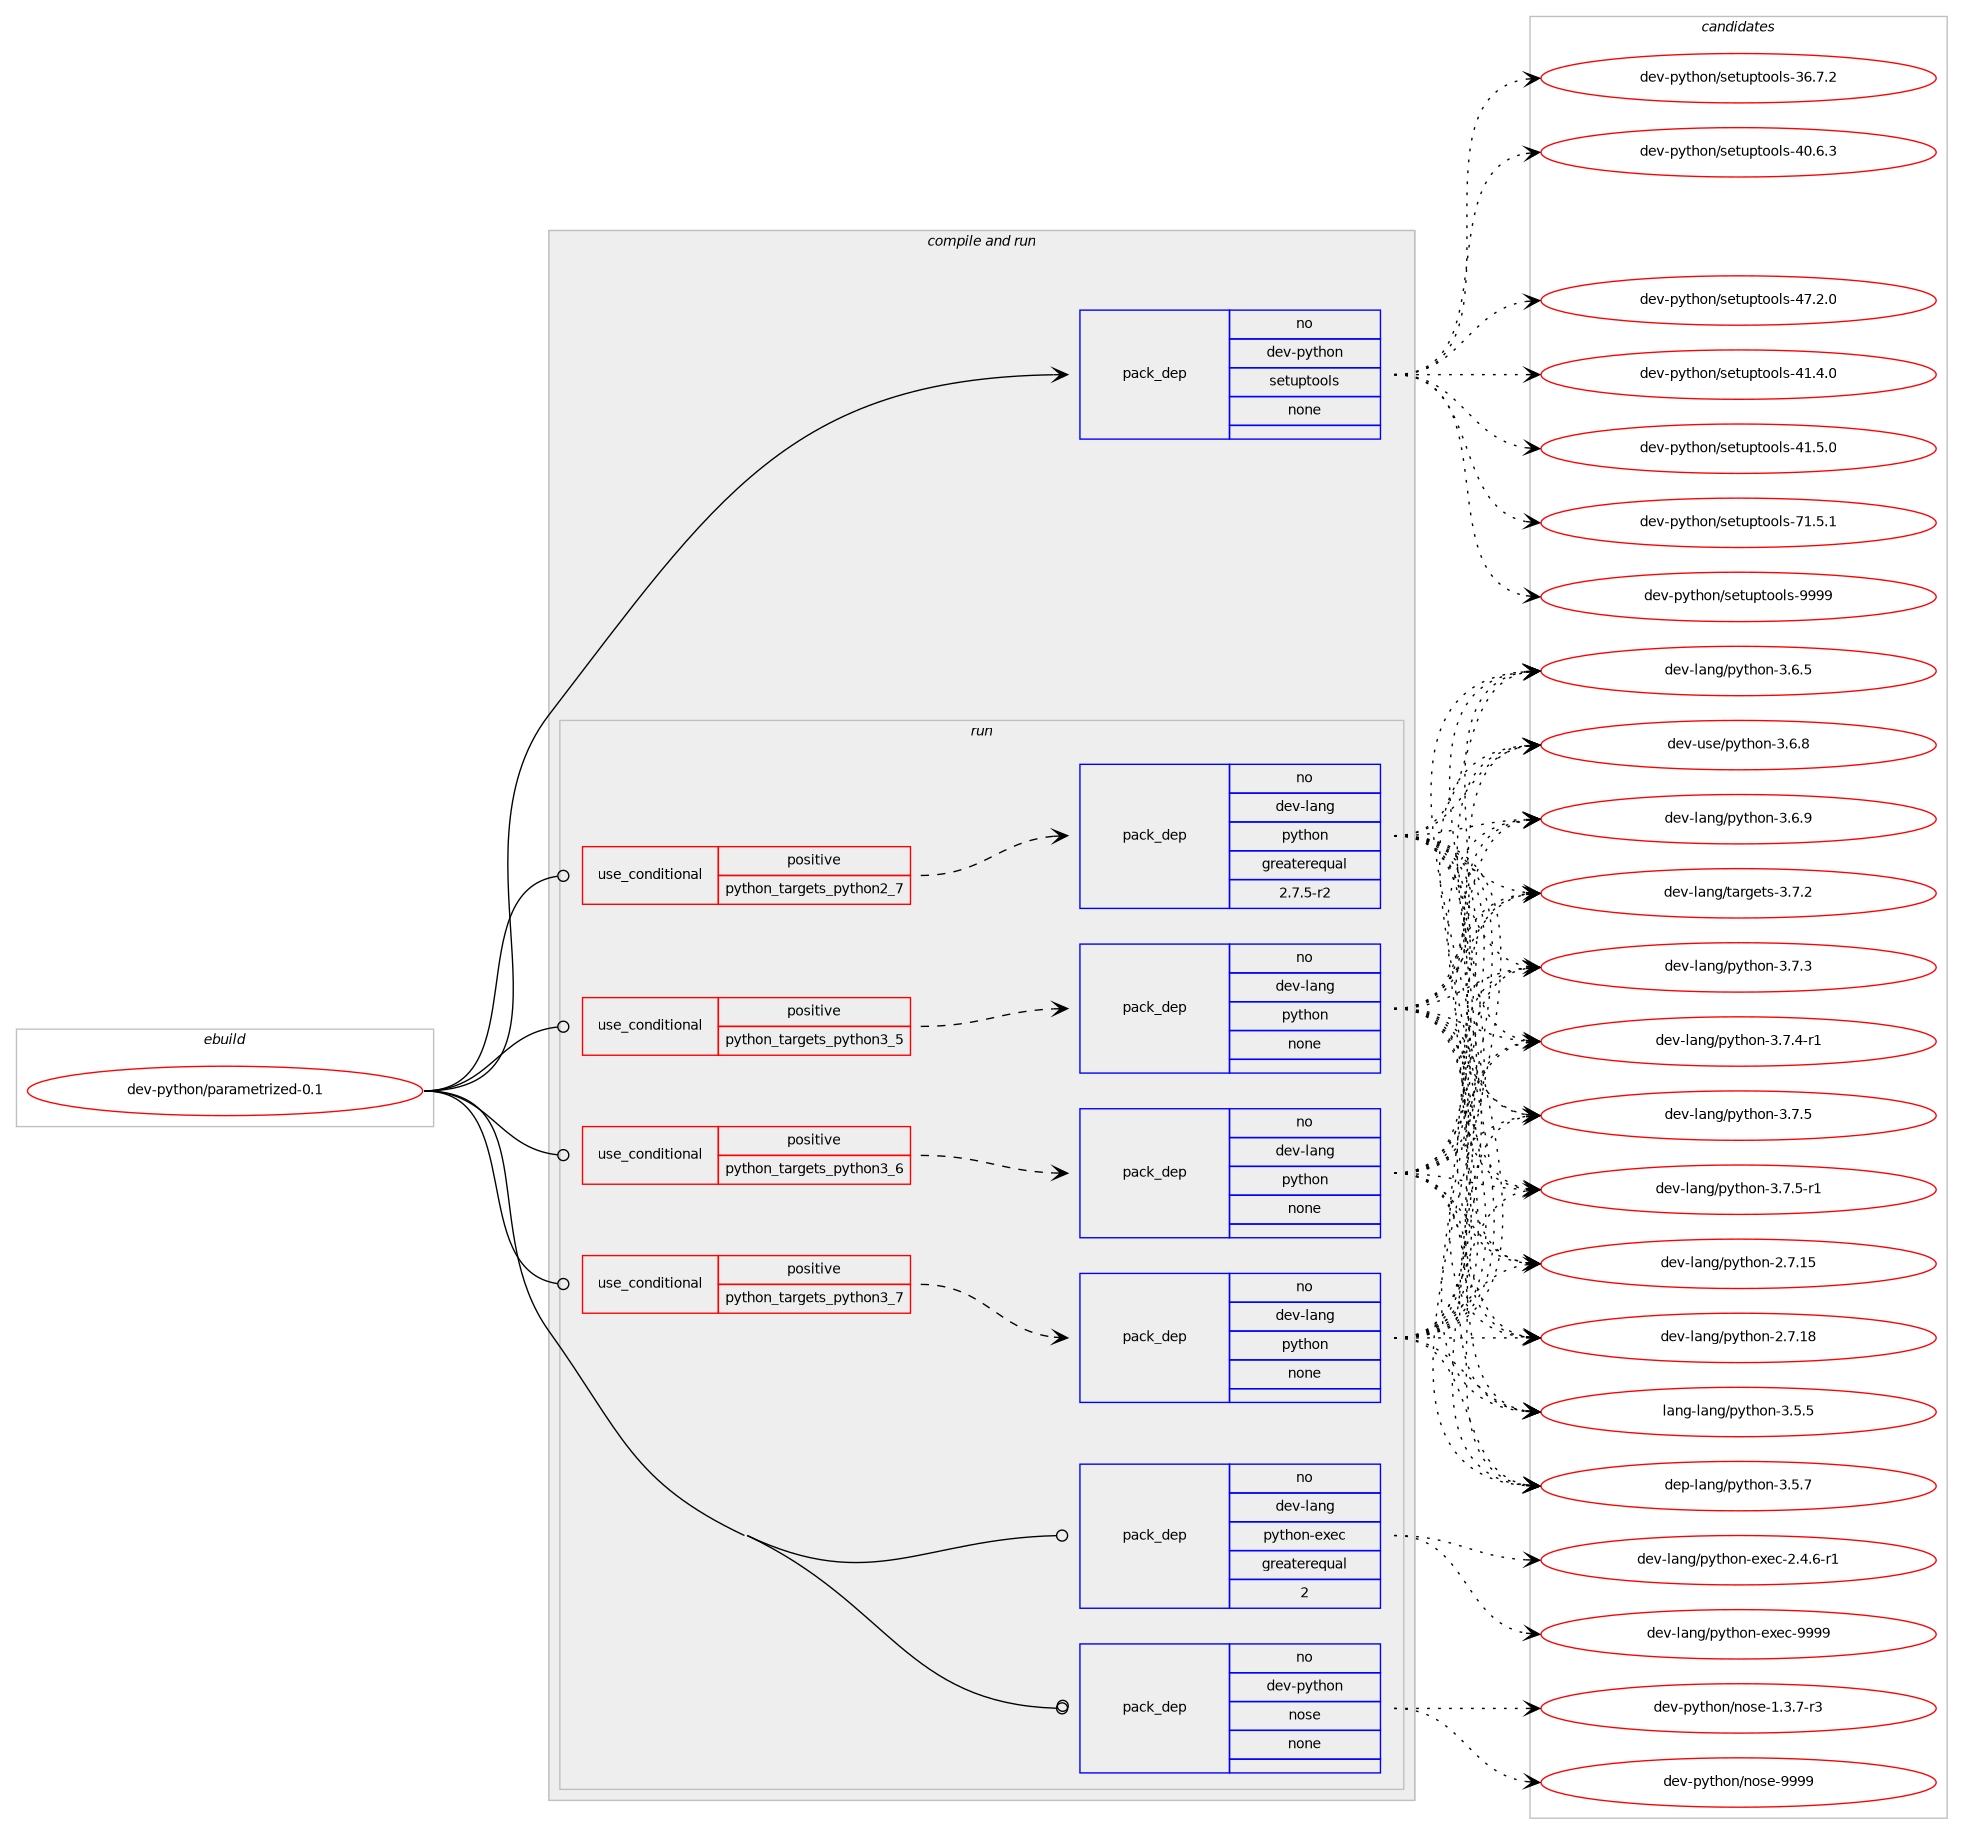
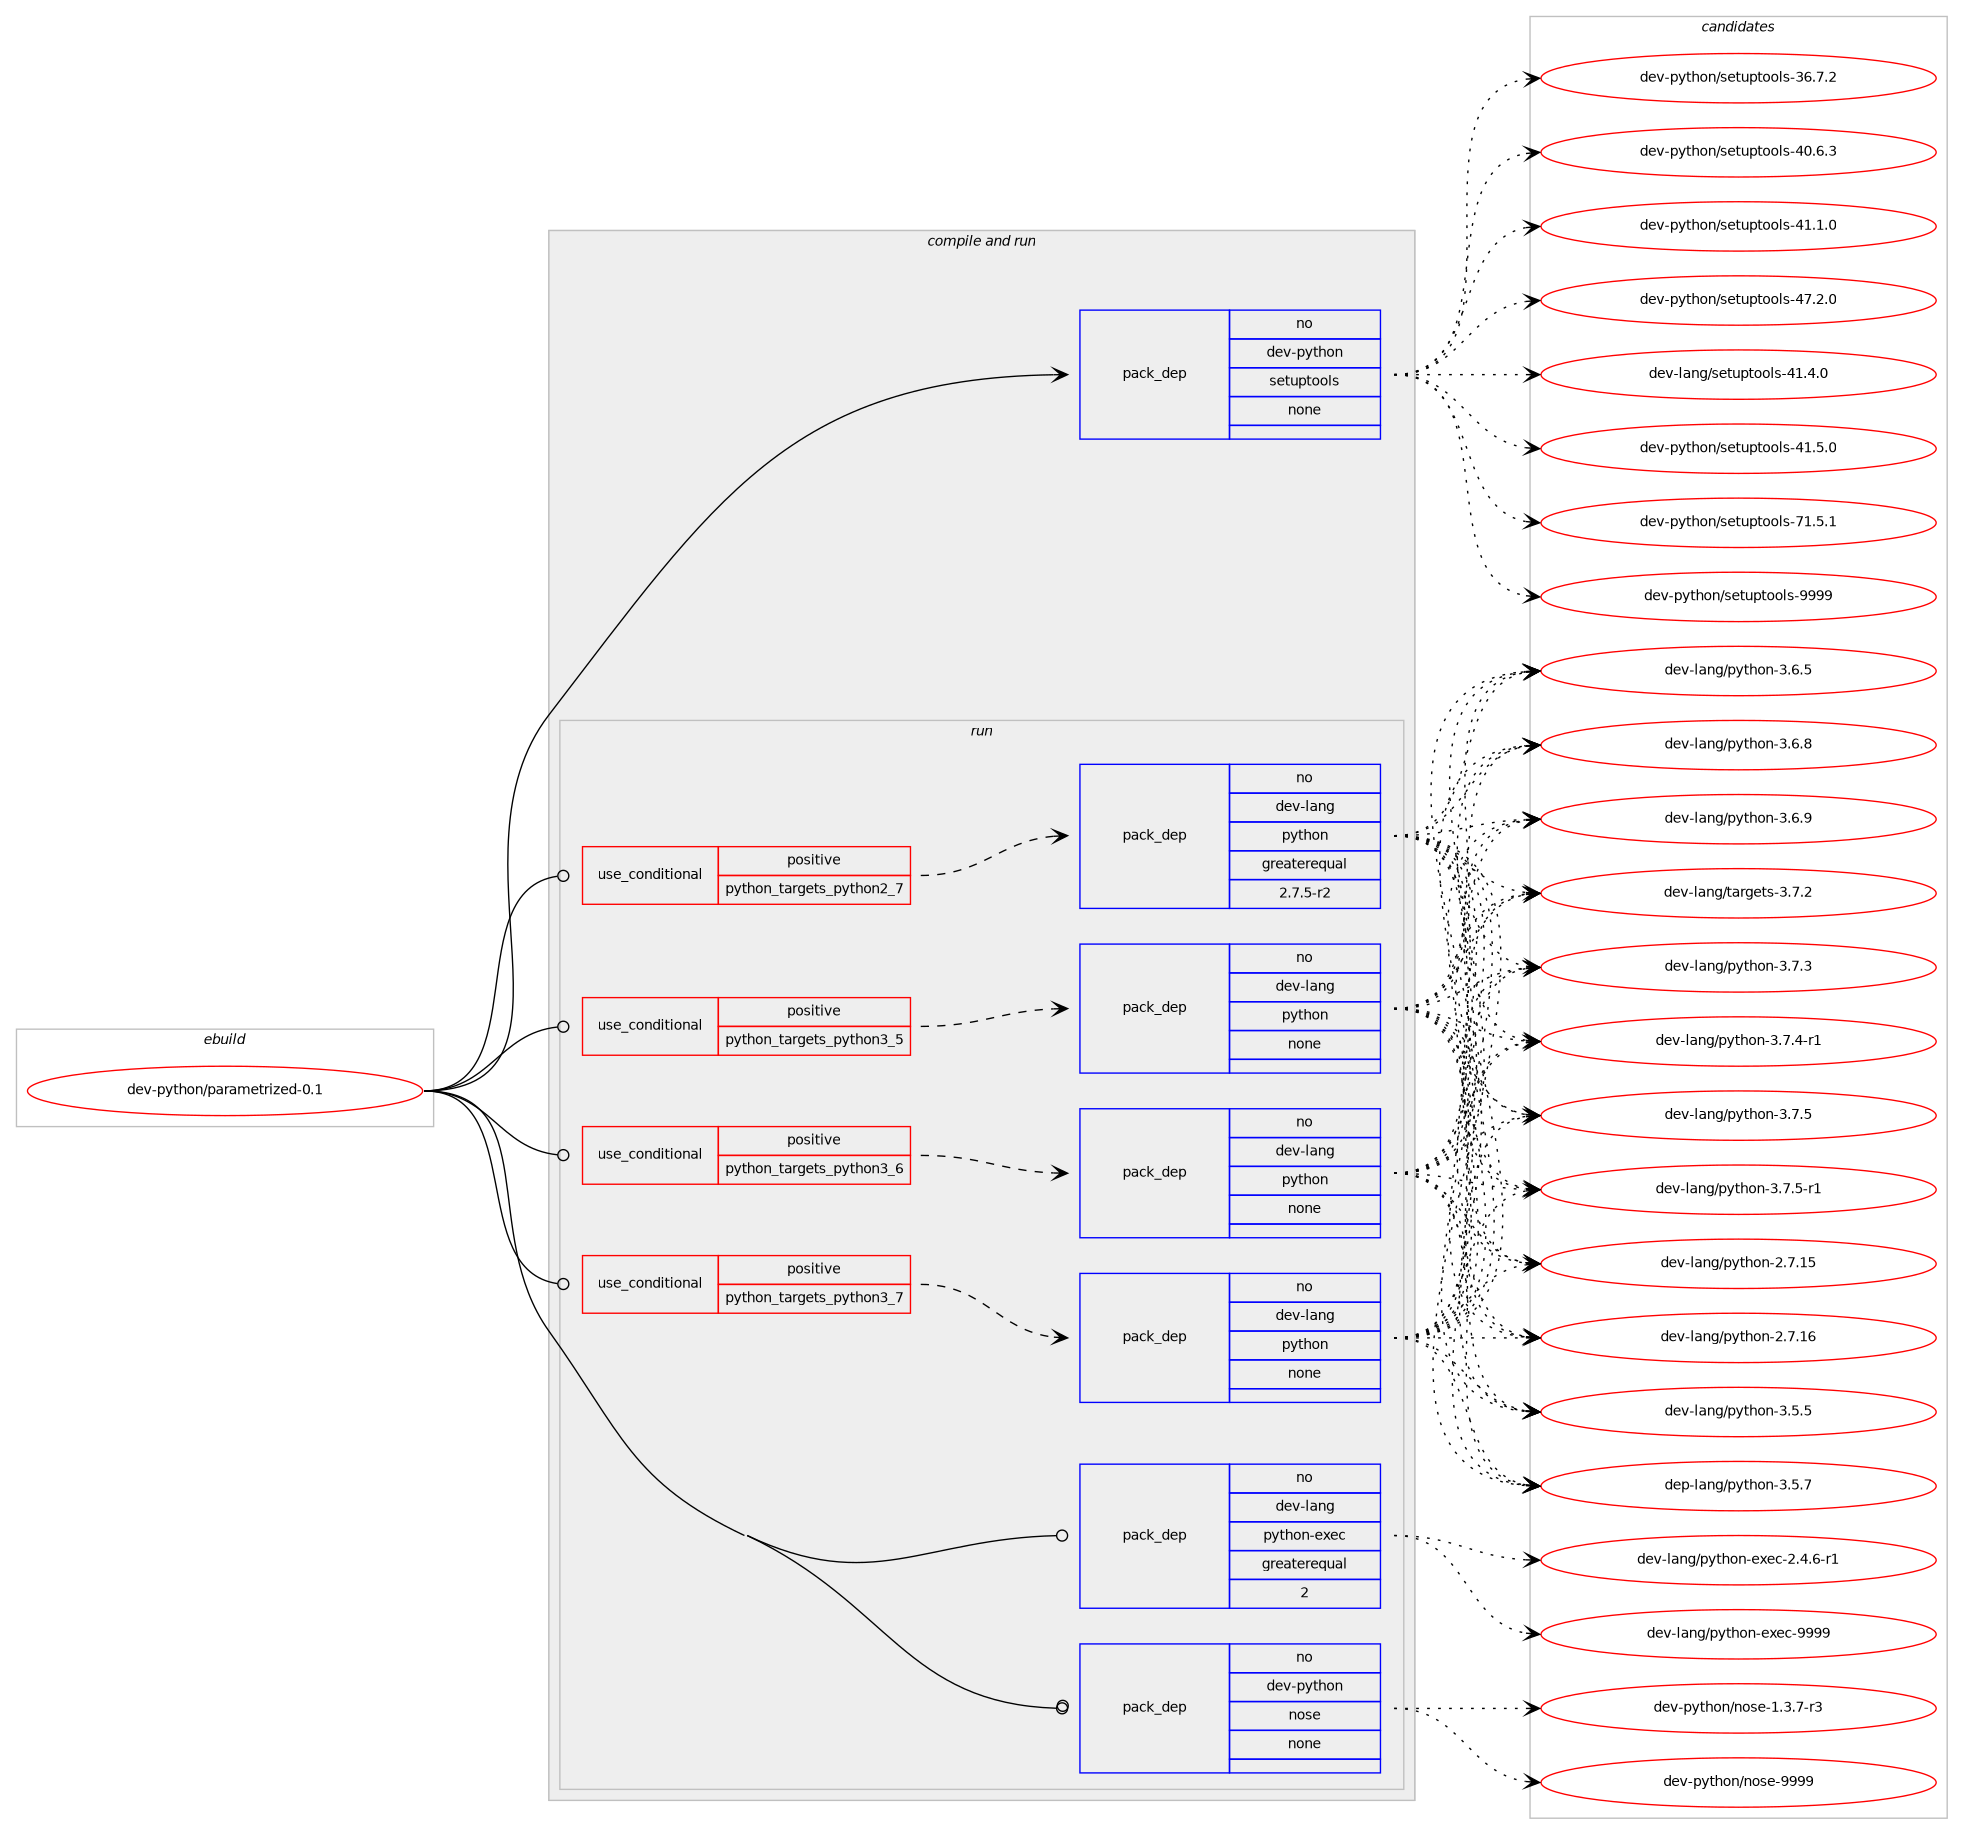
node "dev-python/setuptools-41.1.0": added
node "dev-python/setuptools-41.4.0": label "dev-python/setuptools-41.4.0" -> "dev-lang/setuptools-41.4.0"
node "dev-use/python-3.6.8": label "dev-use/python-3.6.8" -> "dev-lang/python-3.6.8"
node "dev-lang/python-2.7.18": label "dev-lang/python-2.7.18" -> "dev-lang/python-2.7.16"
node "lang-lang/python-3.5.5": label "lang-lang/python-3.5.5" -> "dev-lang/python-3.5.5"
